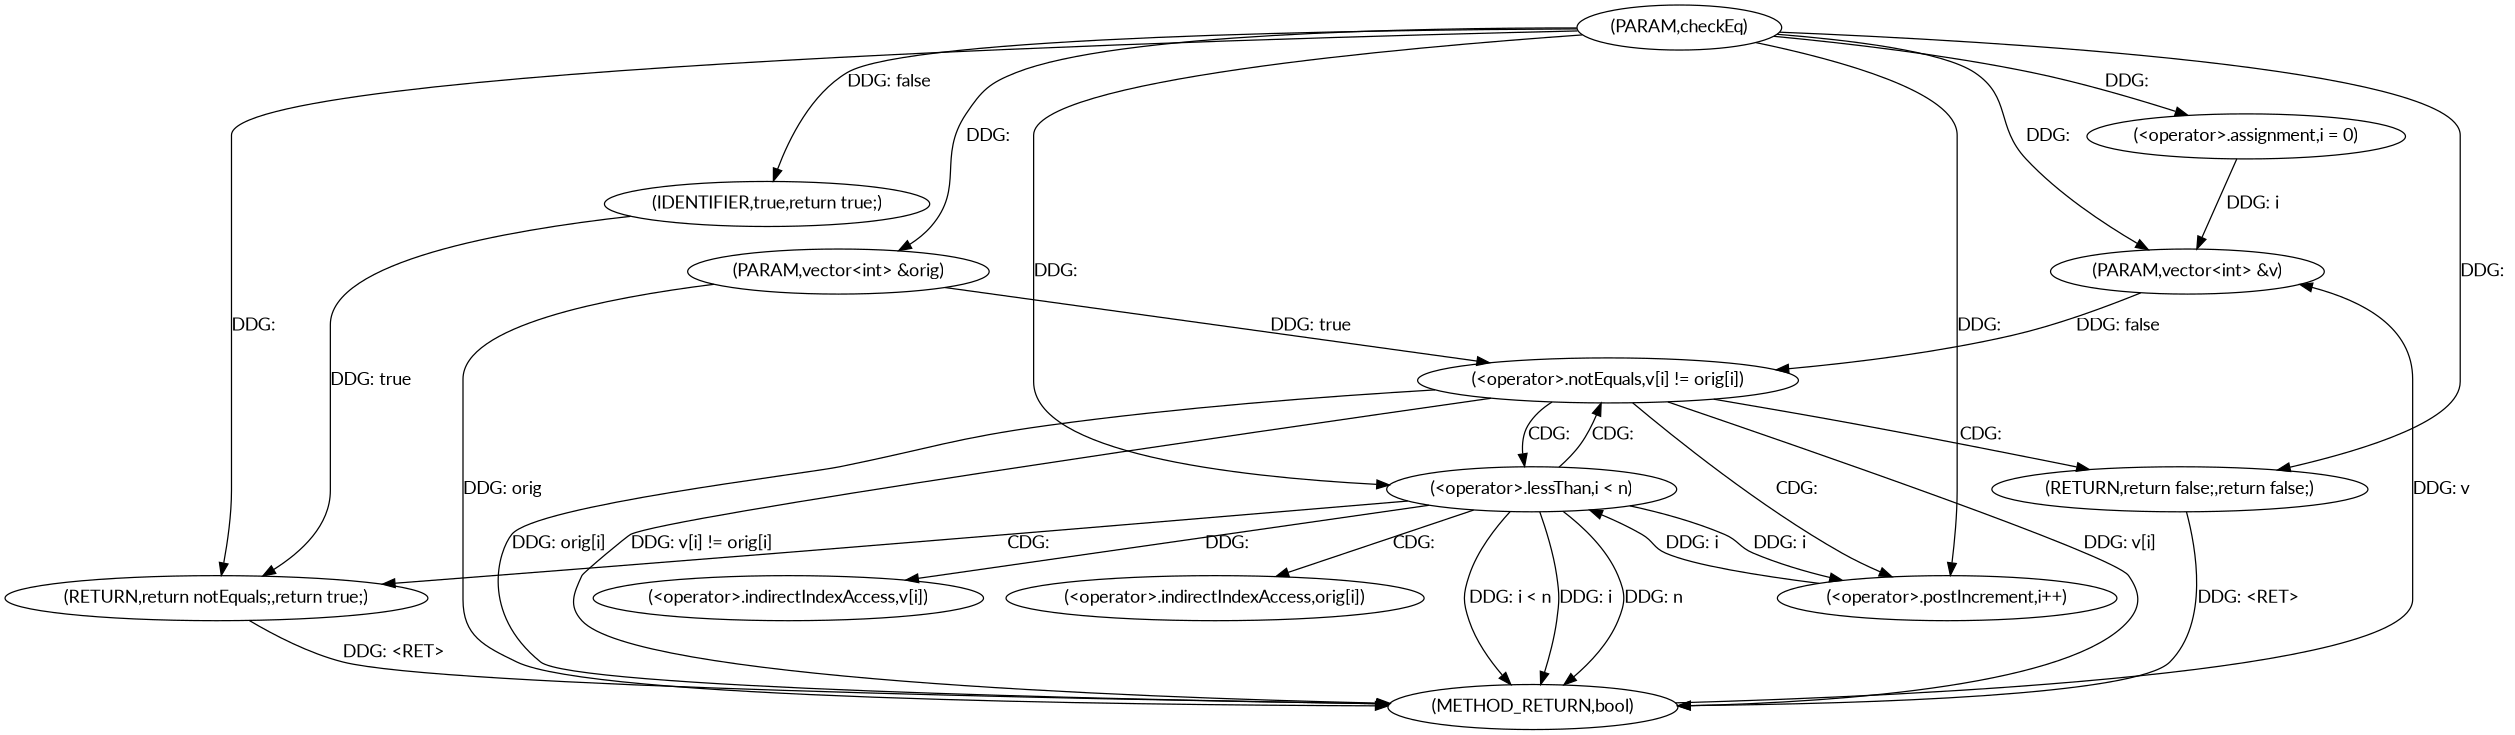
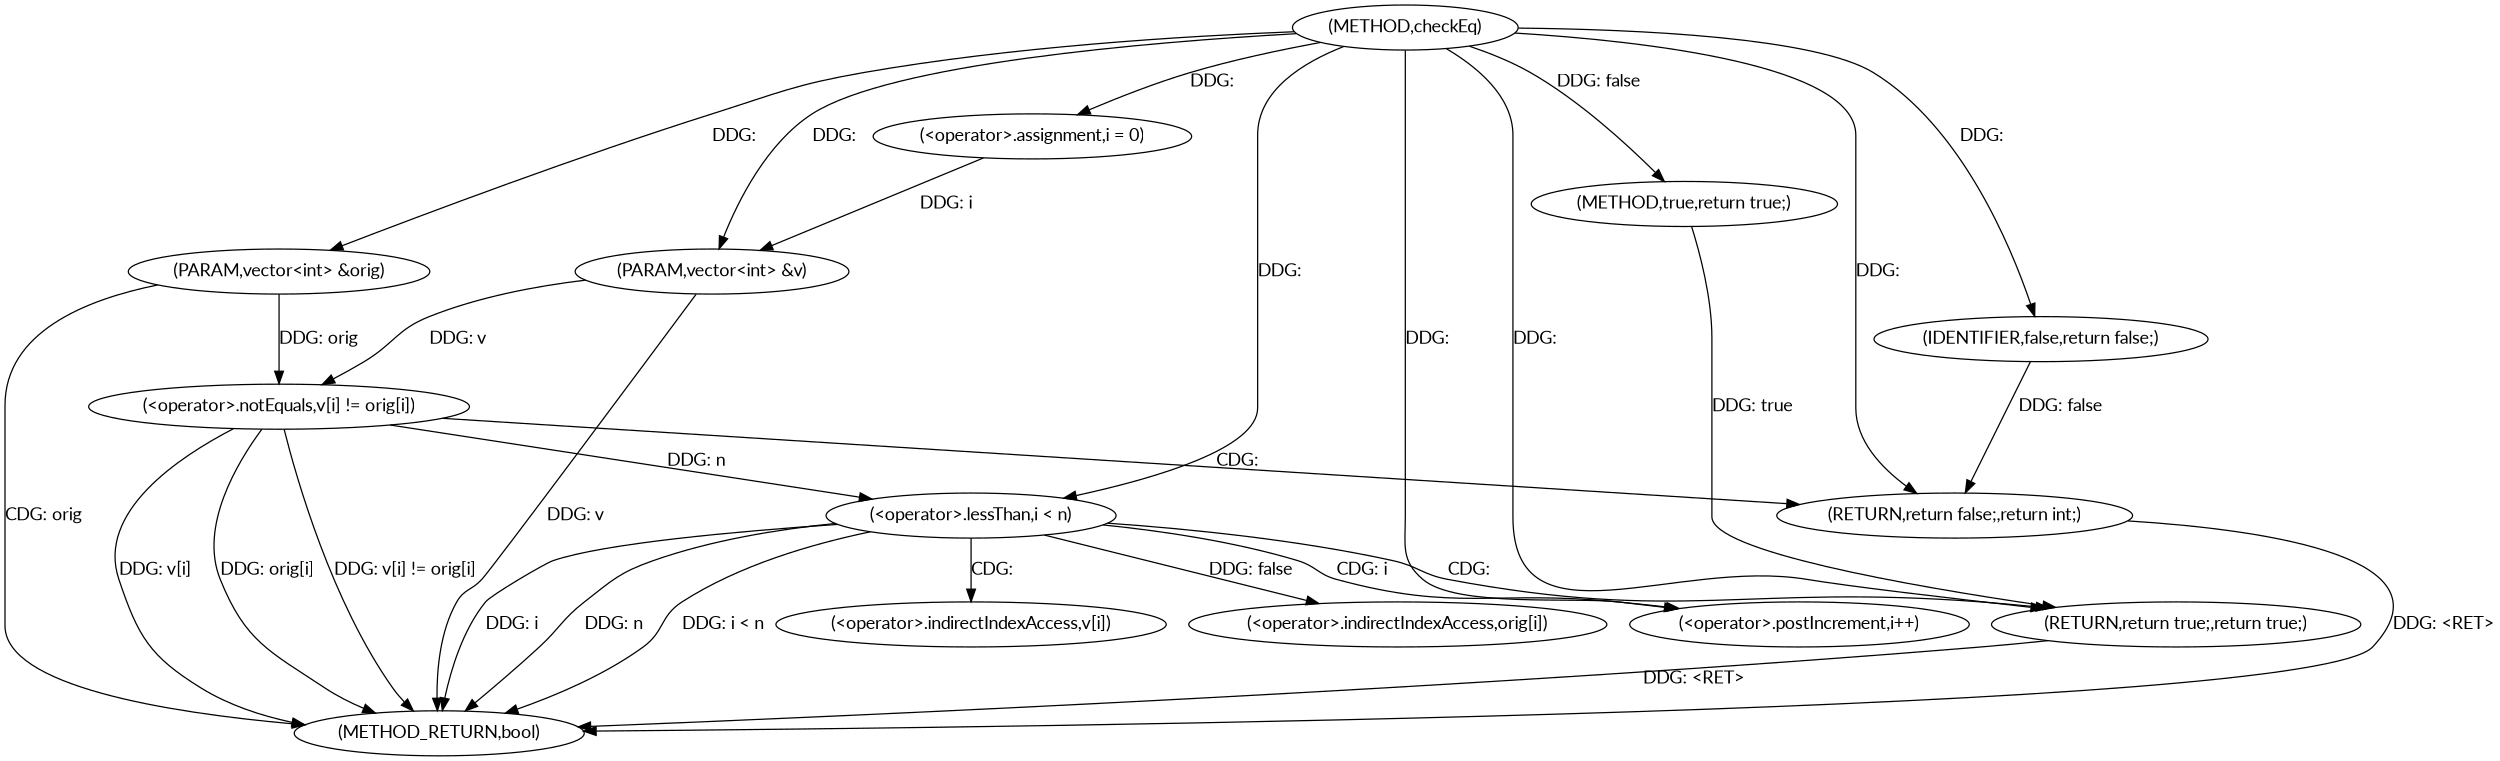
node "(PARAM,checkEq)": label "(PARAM,checkEq)" -> "(METHOD,checkEq)"
node "(IDENTIFIER,true,return true;)": label "(IDENTIFIER,true,return true;)" -> "(METHOD,true,return true;)"
edge "(PARAM,vector<int> &orig)" -> "(<operator>.notEquals,v[i] != orig[i])": label "DDG: true" -> "DDG: orig"
edge "(PARAM,vector<int> &v)" -> "(<operator>.notEquals,v[i] != orig[i])": label "DDG: false" -> "DDG: v"
node "(IDENTIFIER,false,return false;)": added
edge "(<operator>.notEquals,v[i] != orig[i])" -> "(<operator>.lessThan,i < n)": label "CDG: " -> "DDG: n"
edge "(<operator>.lessThan,i < n)" -> "(<operator>.notEquals,v[i] != orig[i])": removed, label "CDG:"
edge "(PARAM,vector<int> &orig)" -> "(METHOD_RETURN,bool)": label "DDG: orig" -> "CDG: orig"
node "(RETURN,return false;,return false;)": label "(RETURN,return false;,return false;)" -> "(RETURN,return false;,return int;)"
edge "(<operator>.notEquals,v[i] != orig[i])" -> "(<operator>.postIncrement,i++)": removed, label "CDG:"
edge "(<operator>.lessThan,i < n)" -> "(<operator>.indirectIndexAccess,v[i])": label "DDG: " -> "CDG: "
edge "(<operator>.lessThan,i < n)" -> "(<operator>.indirectIndexAccess,orig[i])": label "CDG: " -> "DDG: false"
edge "(<operator>.lessThan,i < n)" -> "(<operator>.postIncrement,i++)": label "DDG: i" -> "CDG: i"
edge "(<operator>.postIncrement,i++)" -> "(<operator>.lessThan,i < n)": removed, label "DDG: i"
node "(RETURN,return notEquals;,return true;)": label "(RETURN,return notEquals;,return true;)" -> "(RETURN,return true;,return true;)"
edge "(METHOD_RETURN,bool)" -> "(PARAM,vector<int> &v)": reversed
